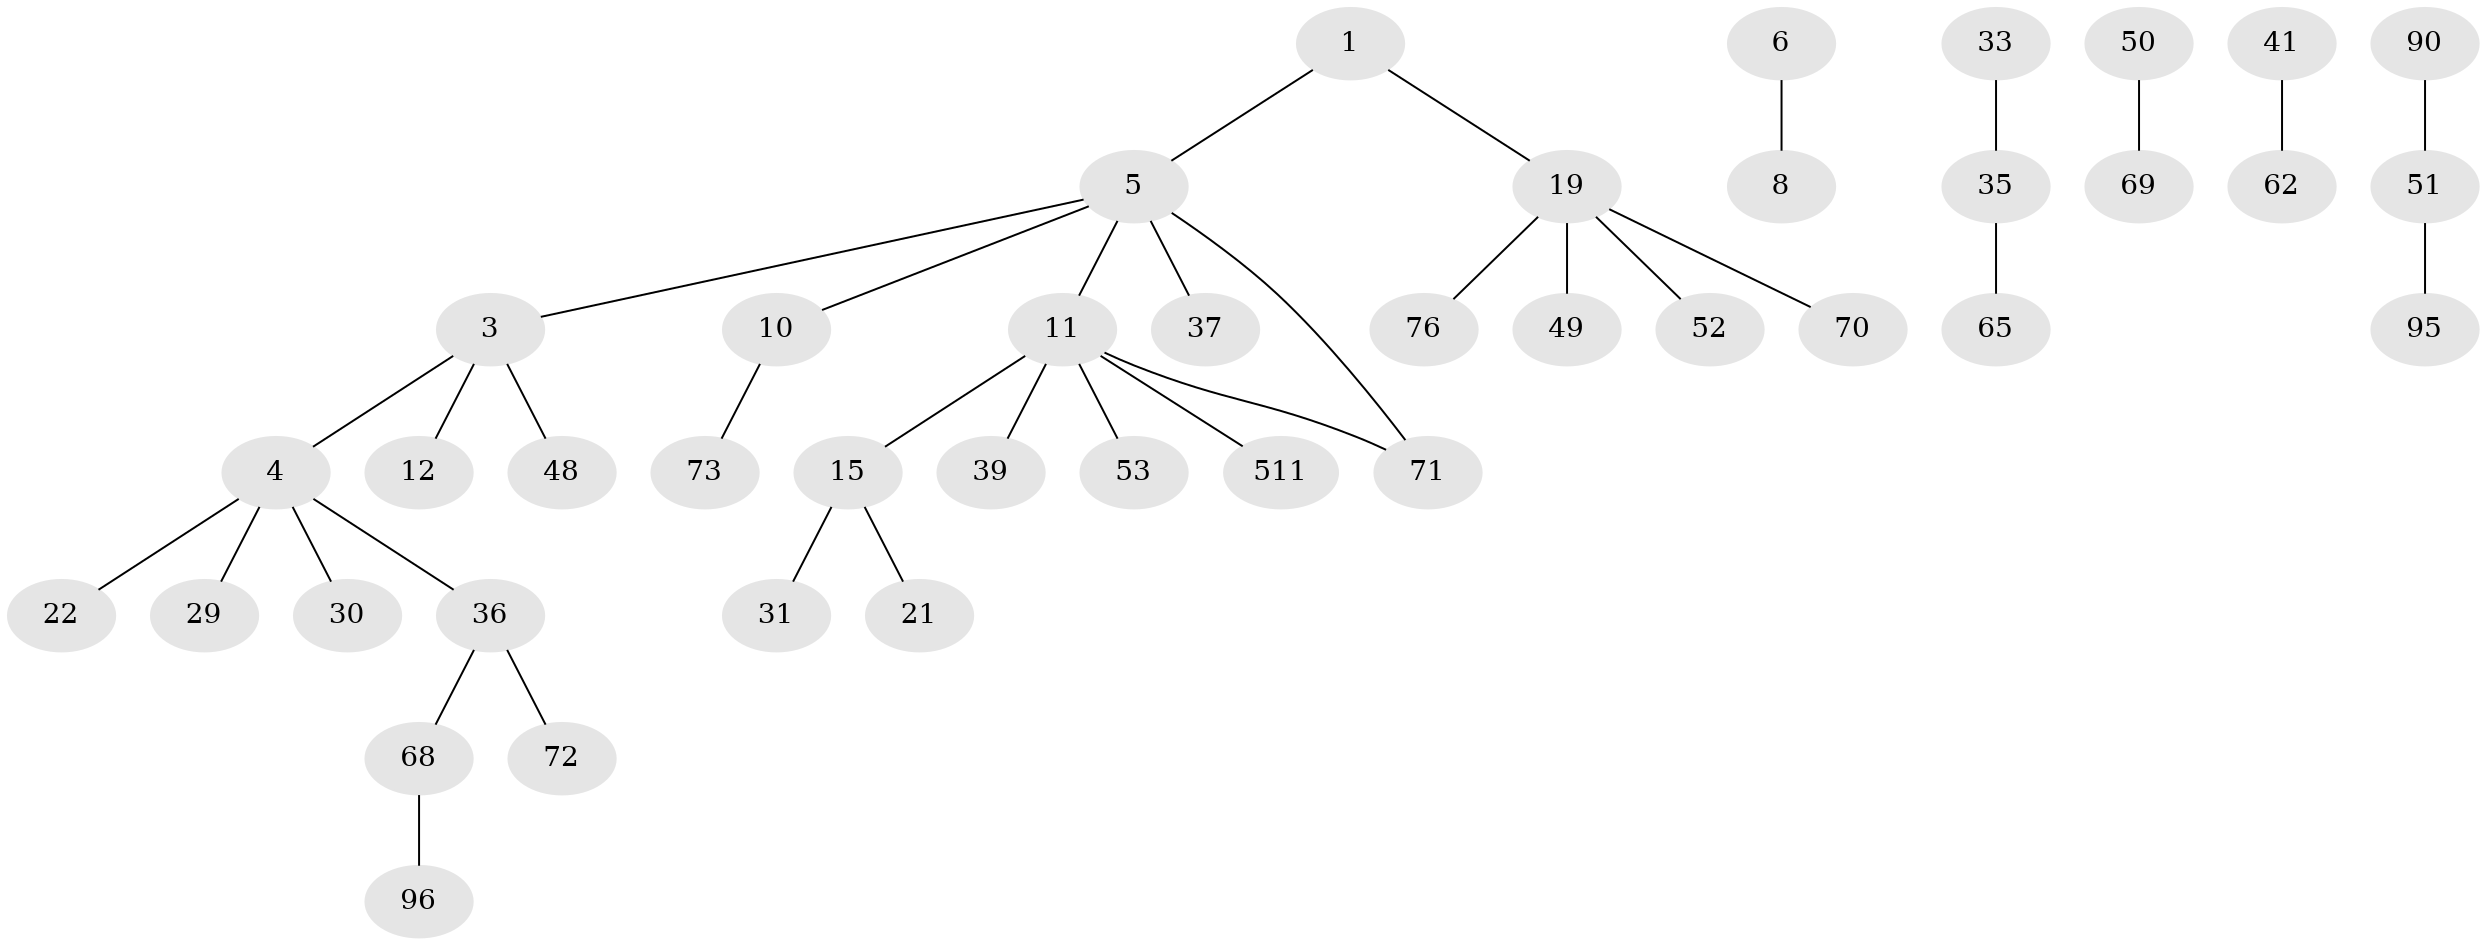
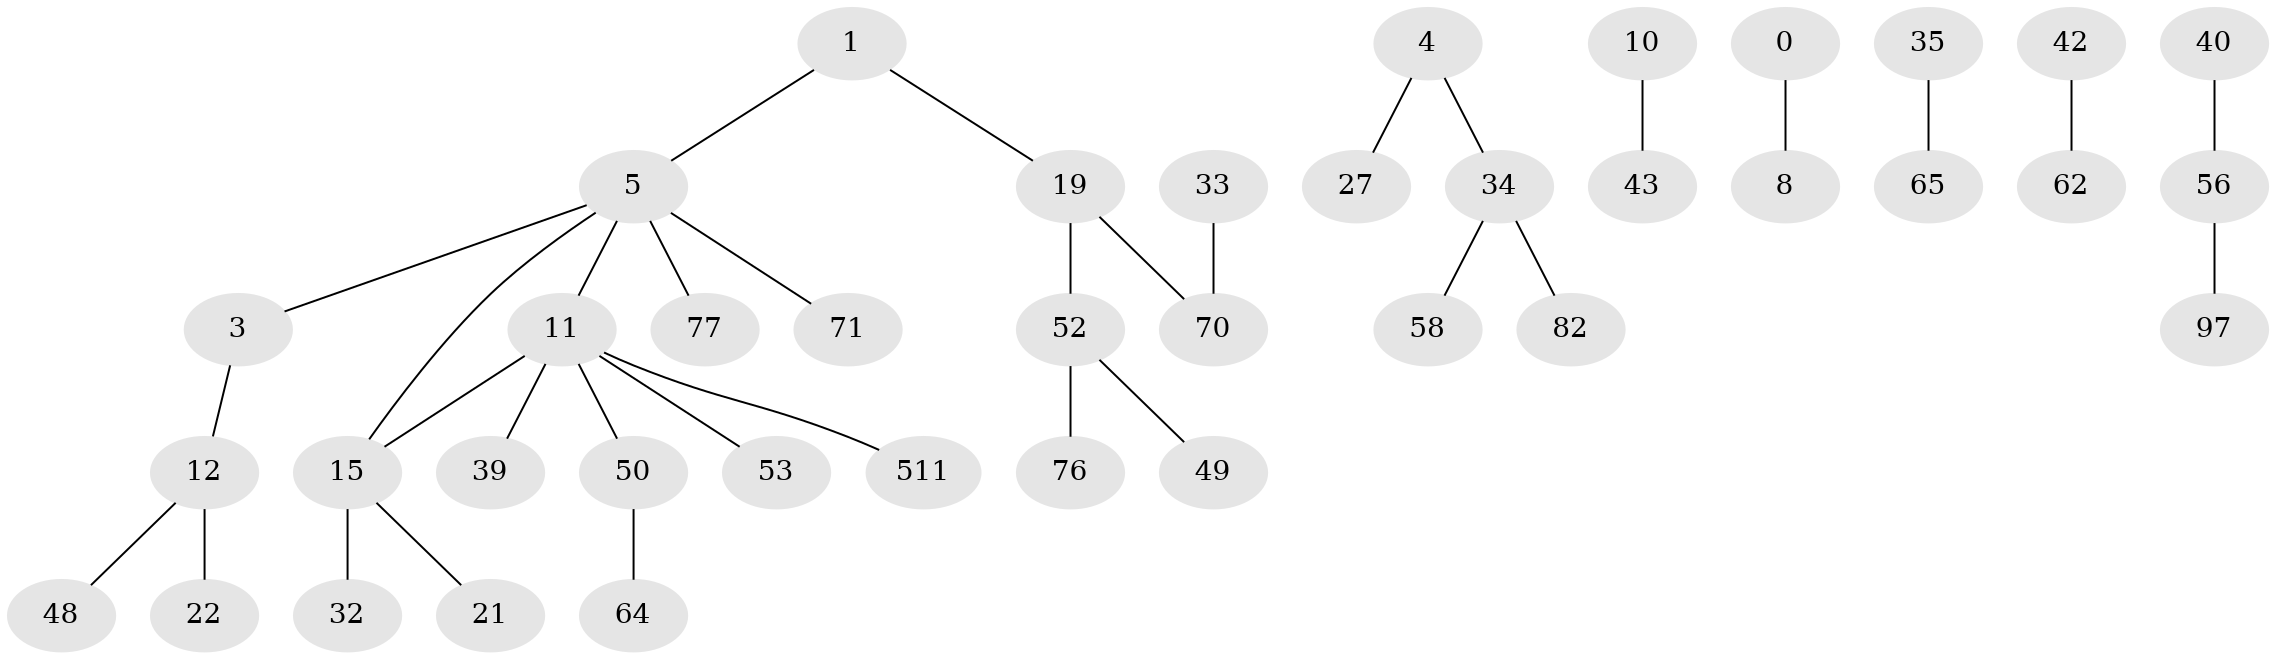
node "6": label "6" -> "0"
node "41": label "41" -> "42"
node "90": label "90" -> "40"
edge "33" -- "35": now "33" -- "70"
node "69": label "69" -> "64"
node "51": label "51" -> "56"
edge "5" -- "10": now "5" -- "15"
edge "19" -- "76": now "52" -- "76"
edge "19" -- "49": now "52" -- "49"
node "37": label "37" -> "77"
node "95": label "95" -> "97"
edge "3" -- "4": removed
edge "3" -- "48": now "12" -- "48"
edge "11" -- "71": now "11" -- "50"
node "73": label "73" -> "43"
edge "4" -- "22": now "12" -- "22"
node "29": label "29" -> "27"
node "30": removed
node "36": label "36" -> "34"
node "31": label "31" -> "32"
node "68": label "68" -> "58"
node "72": label "72" -> "82"
node "96": removed
